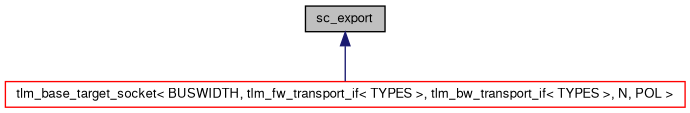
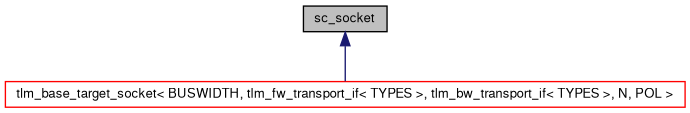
node "sc_export": label "sc_export" -> "sc_socket"
